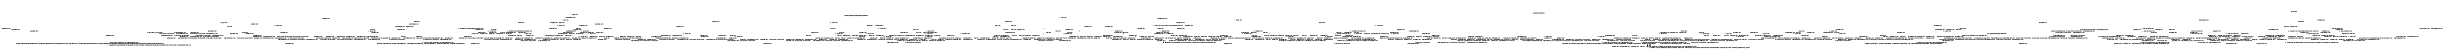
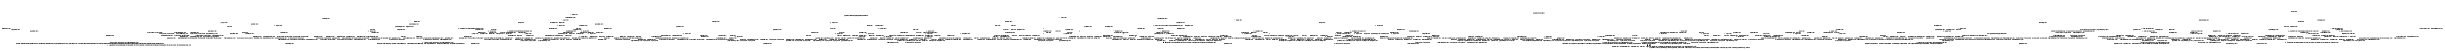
edge "s58" -> "s5": now "s58" -> "s37"
edge "s72" -> "s76": added, label "CERTIFICATE_VERIFY / TIMEOUT"
